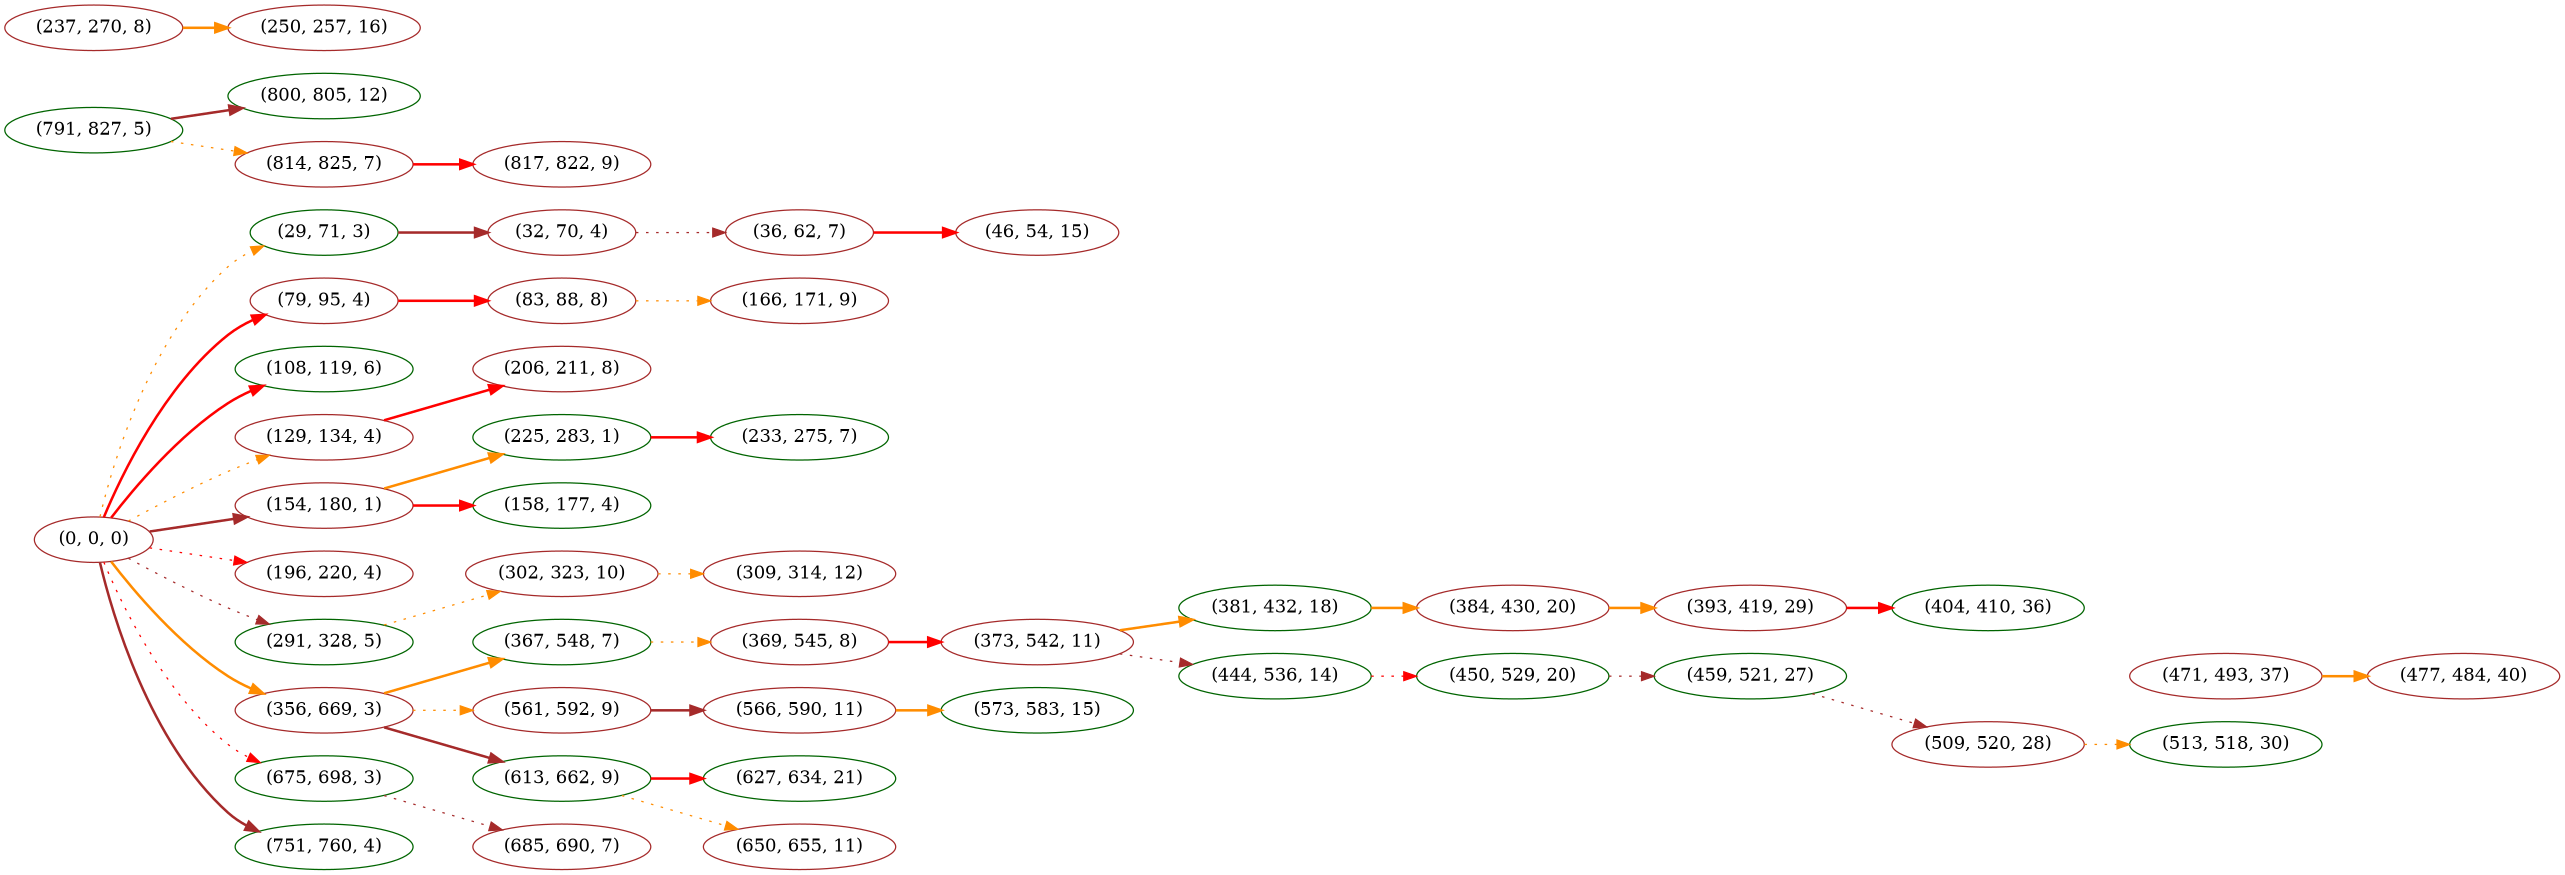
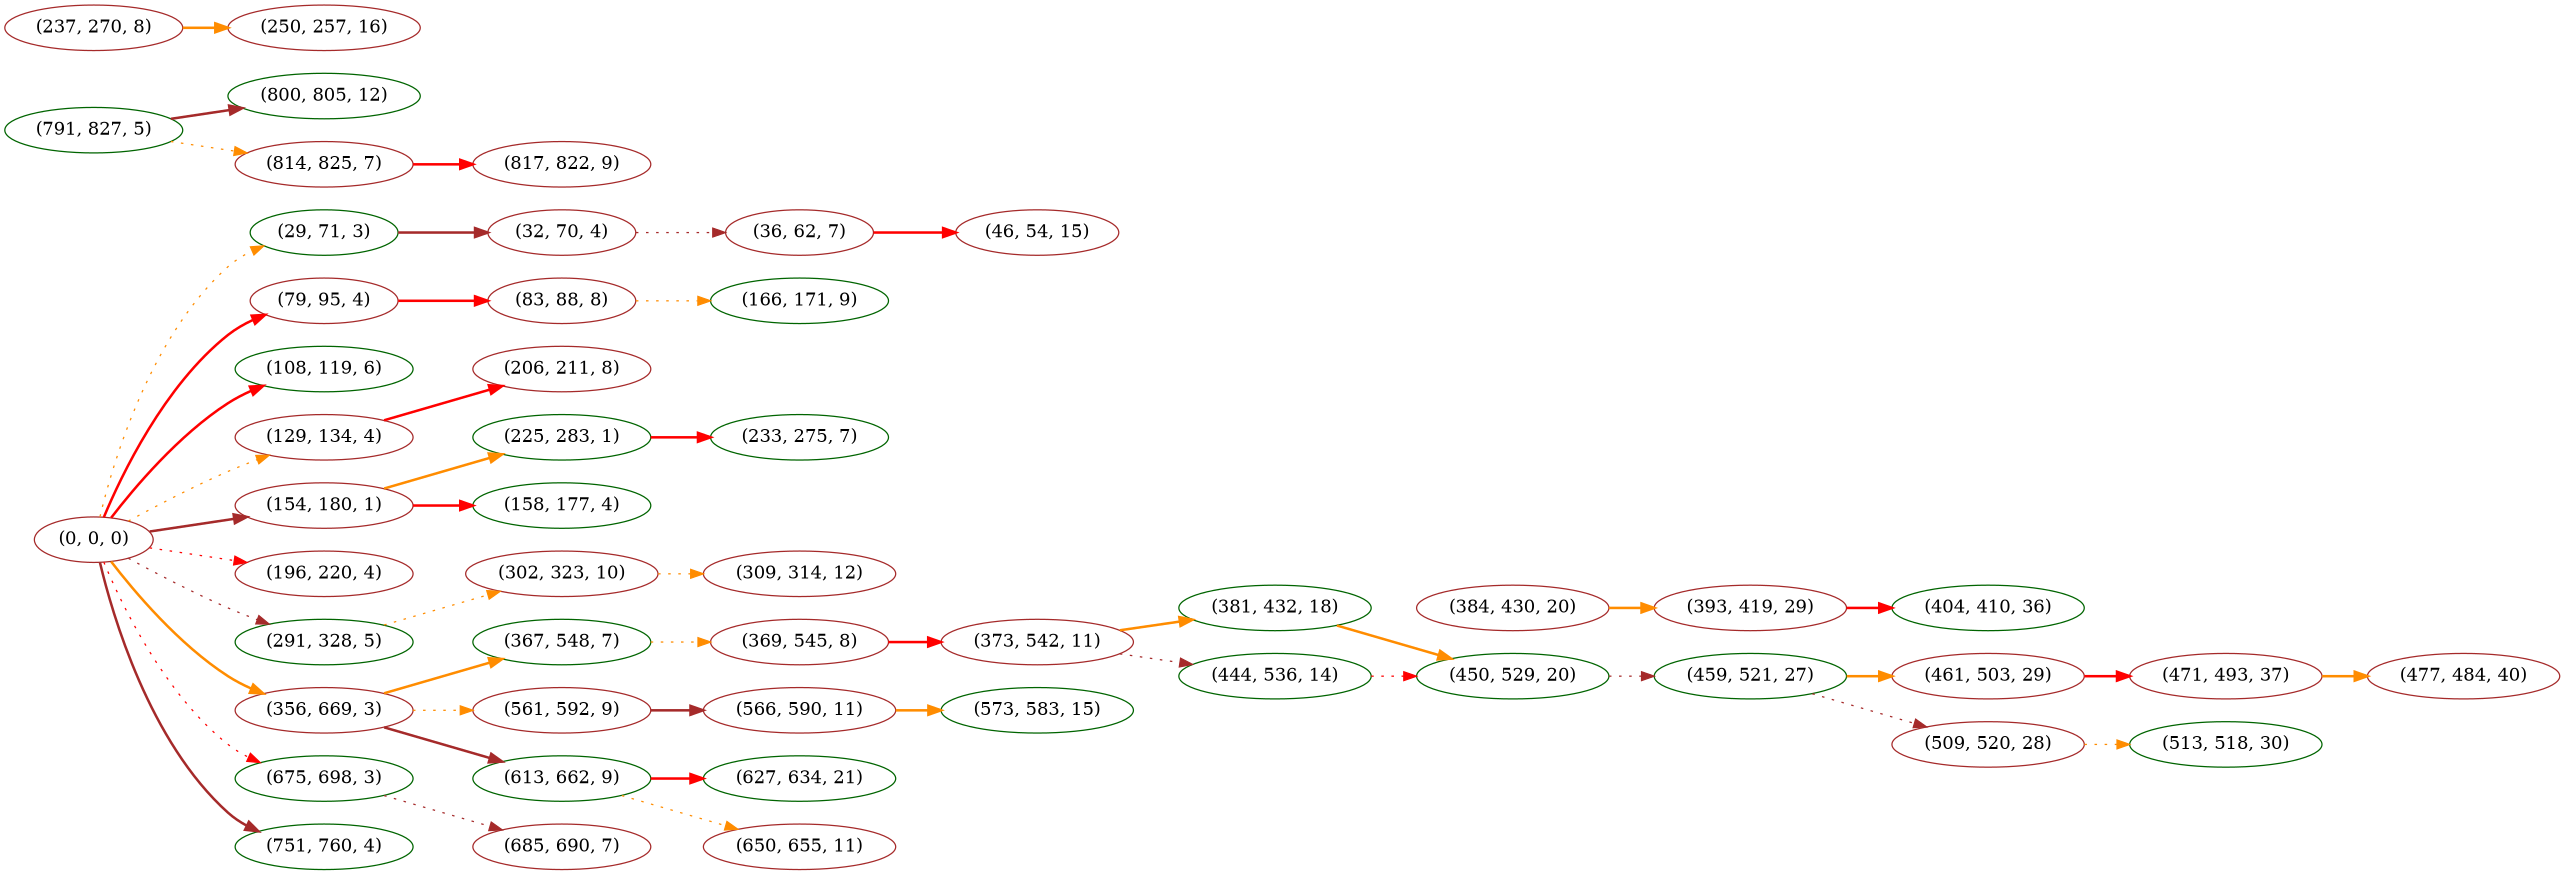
node "(166, 171, 9)": color brown -> darkgreen
edge "(381, 432, 18)" -> "(384, 430, 20)": now "(381, 432, 18)" -> "(450, 529, 20)"
node "(461, 503, 29)": added
